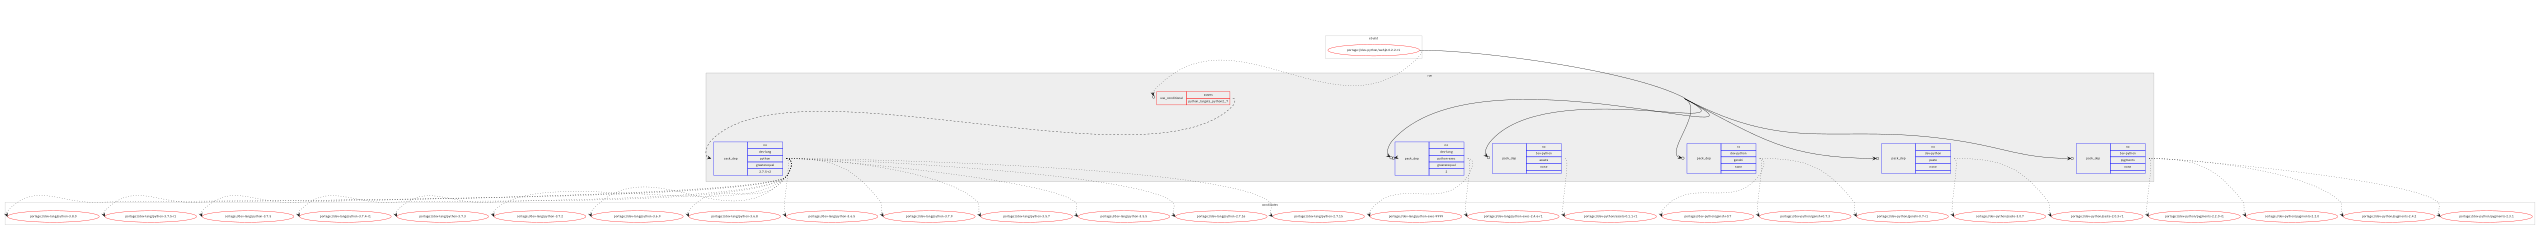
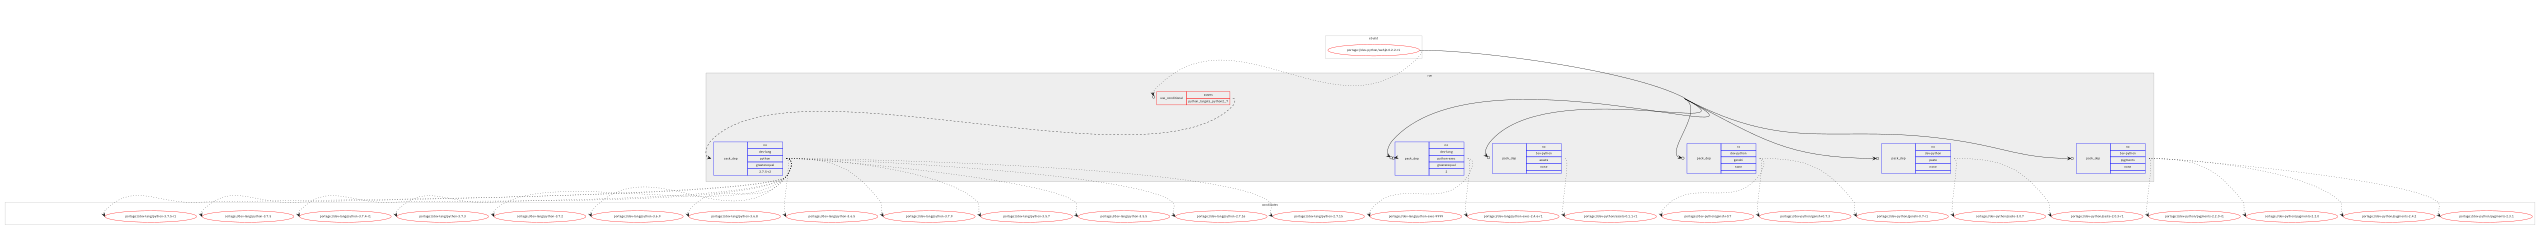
node "portage://dev-lang/python-3.8.0": removed
